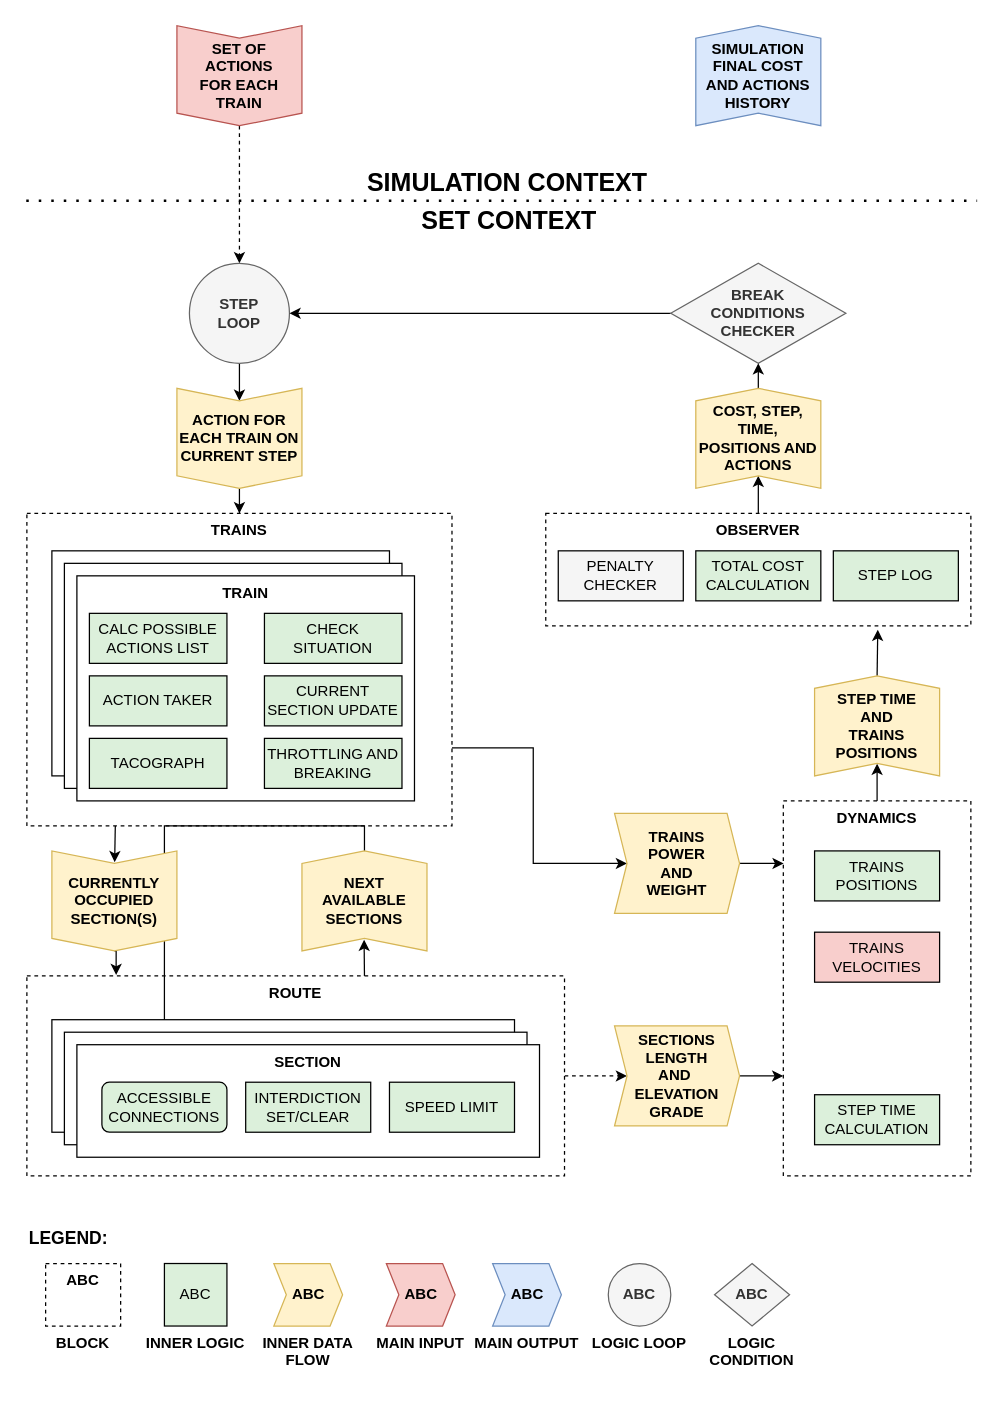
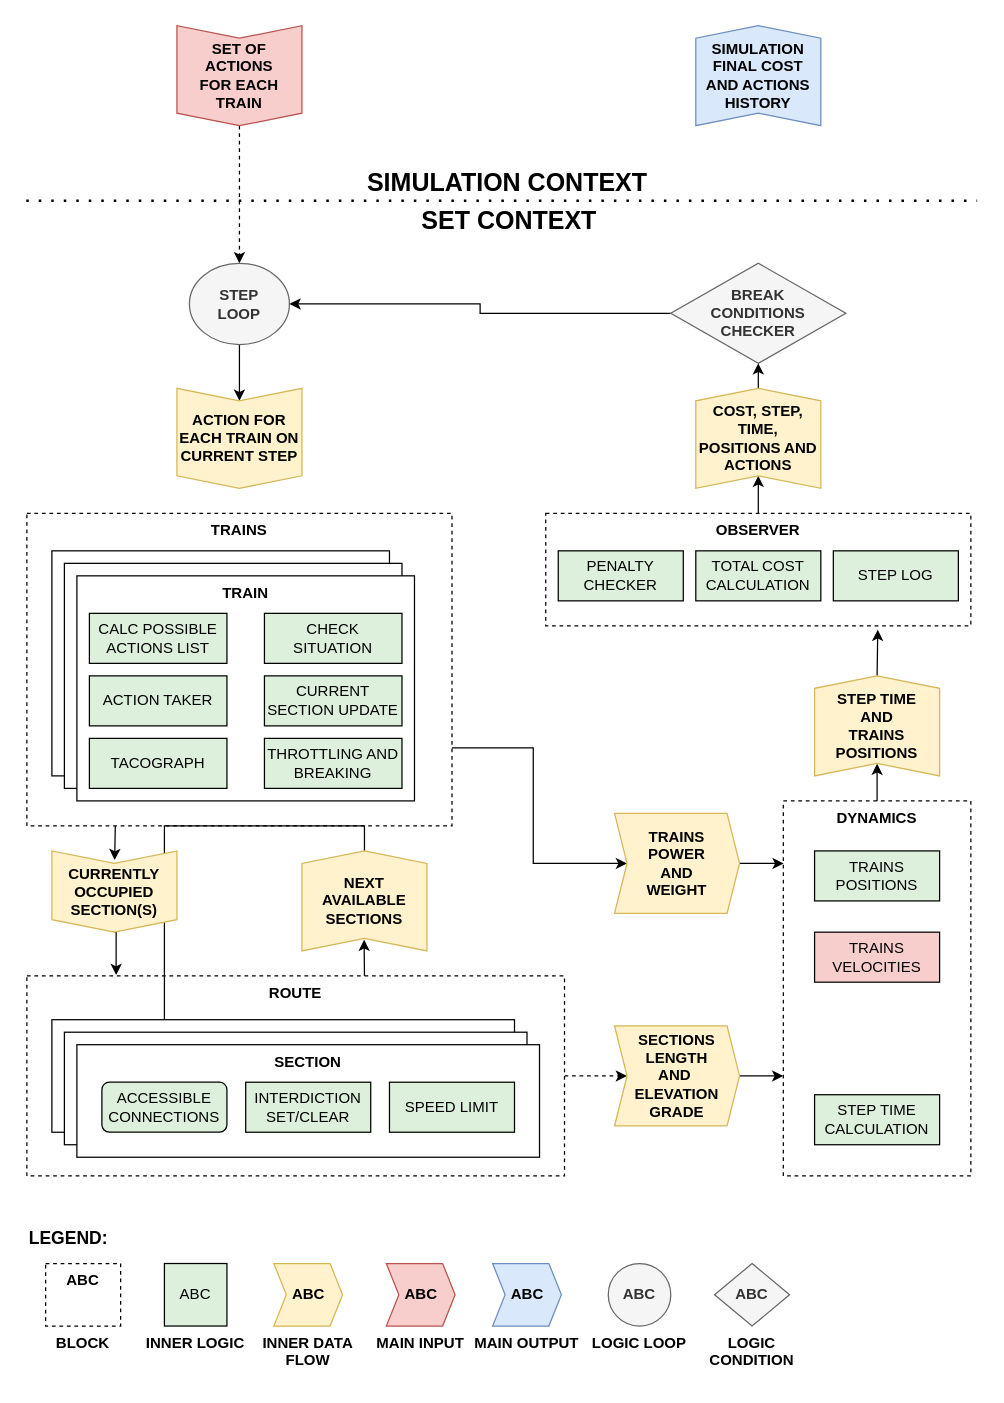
node "STEP LOOP": size 100x100 -> 100x81
edge "ACTION FOR EACH TRAIN ON CURRENT STEP" -> "TRAINS": removed
node "PENALTY CHECKER": fillcolor #f5f5f5 -> #dcf0db
node "CURRENTLY OCCUPIED SECTION(S)": size 125x100 -> 125x81
